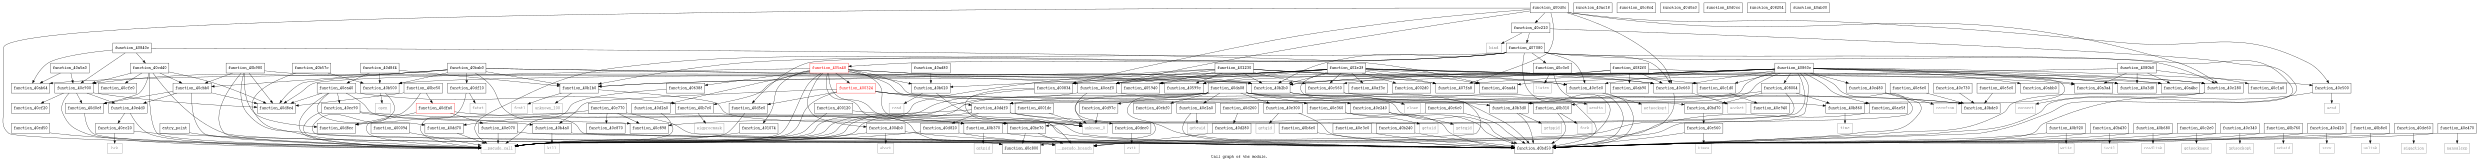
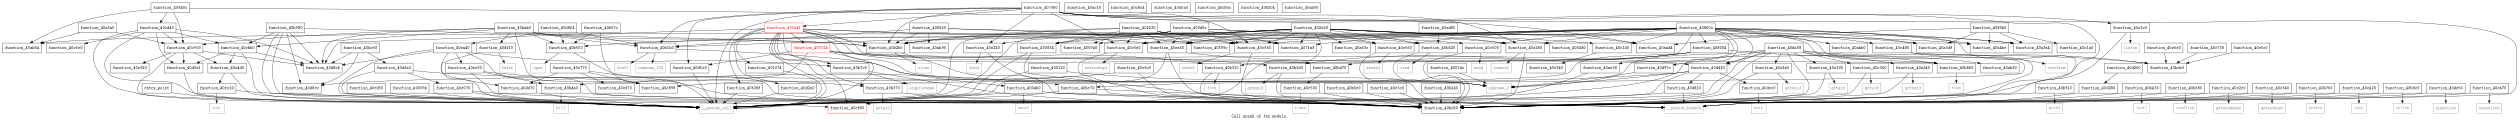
edge "function_40c220" -> "function_407080": reversed
node "function_40dfa0": color red -> black
node "function_40e800": color black -> red
